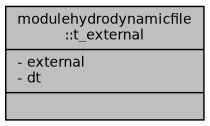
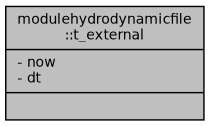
node "modulehydrodynamicfile": text "- external" -> "- now"
